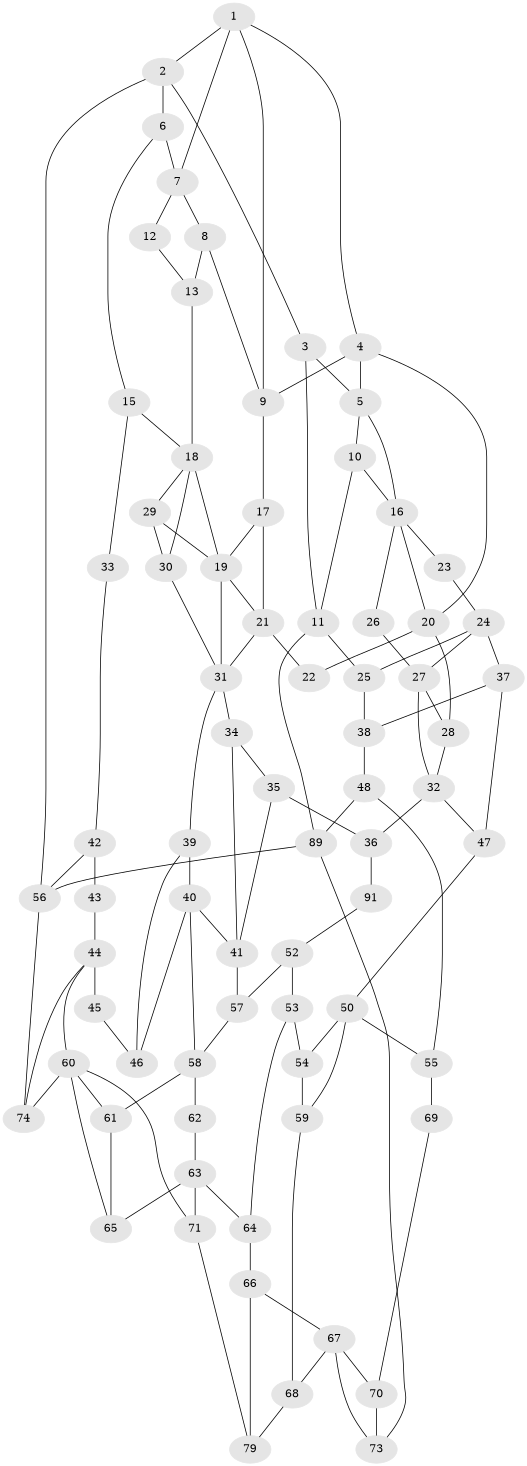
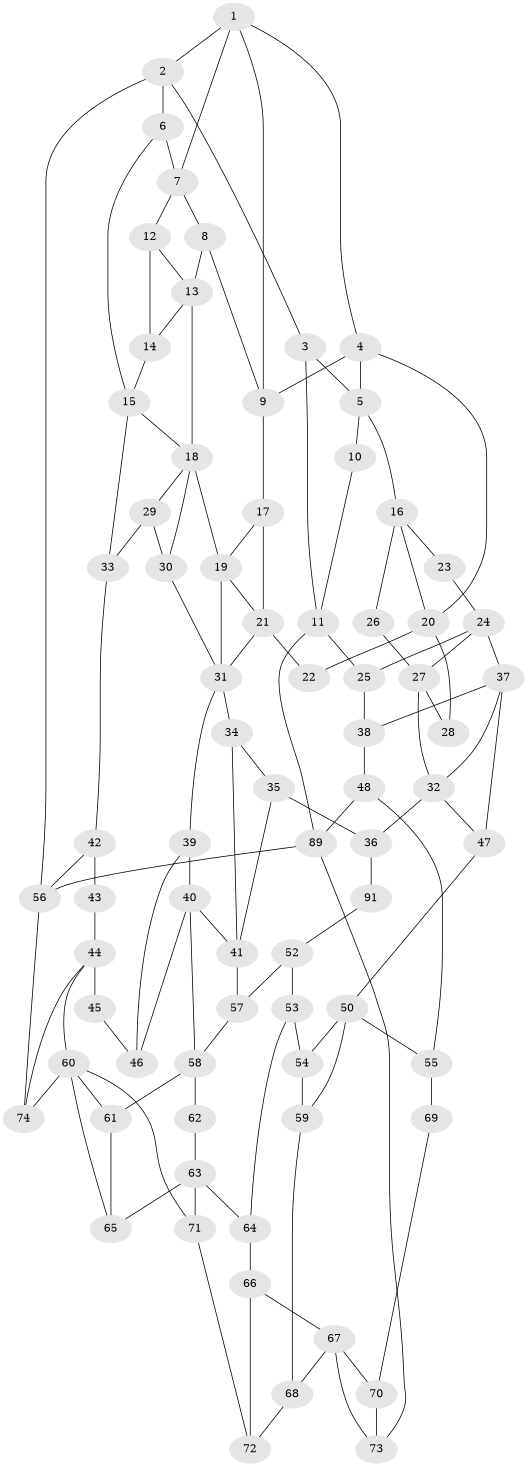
node "14": added
edge "10" -- "16": removed
edge "29" -- "19": now "29" -- "33"
edge "28" -- "32": now "37" -- "32"
node "79": label "79" -> "72"
